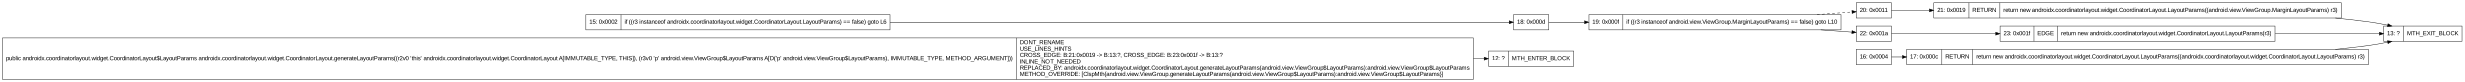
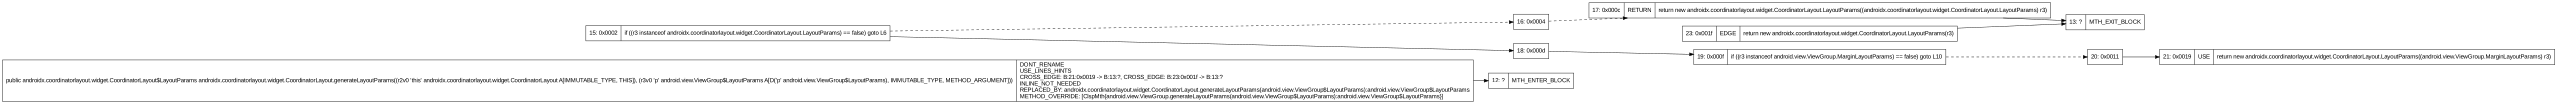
node "21: 0x0019": text "RETURN" -> "USE"
edge "21: 0x0019" -> "13: ?": removed
edge "15: 0x0002" -> "16: 0x0004": added
node "22: 0x001a": removed
edge "16: 0x0004" -> "17: 0x000c": style solid -> dashed
